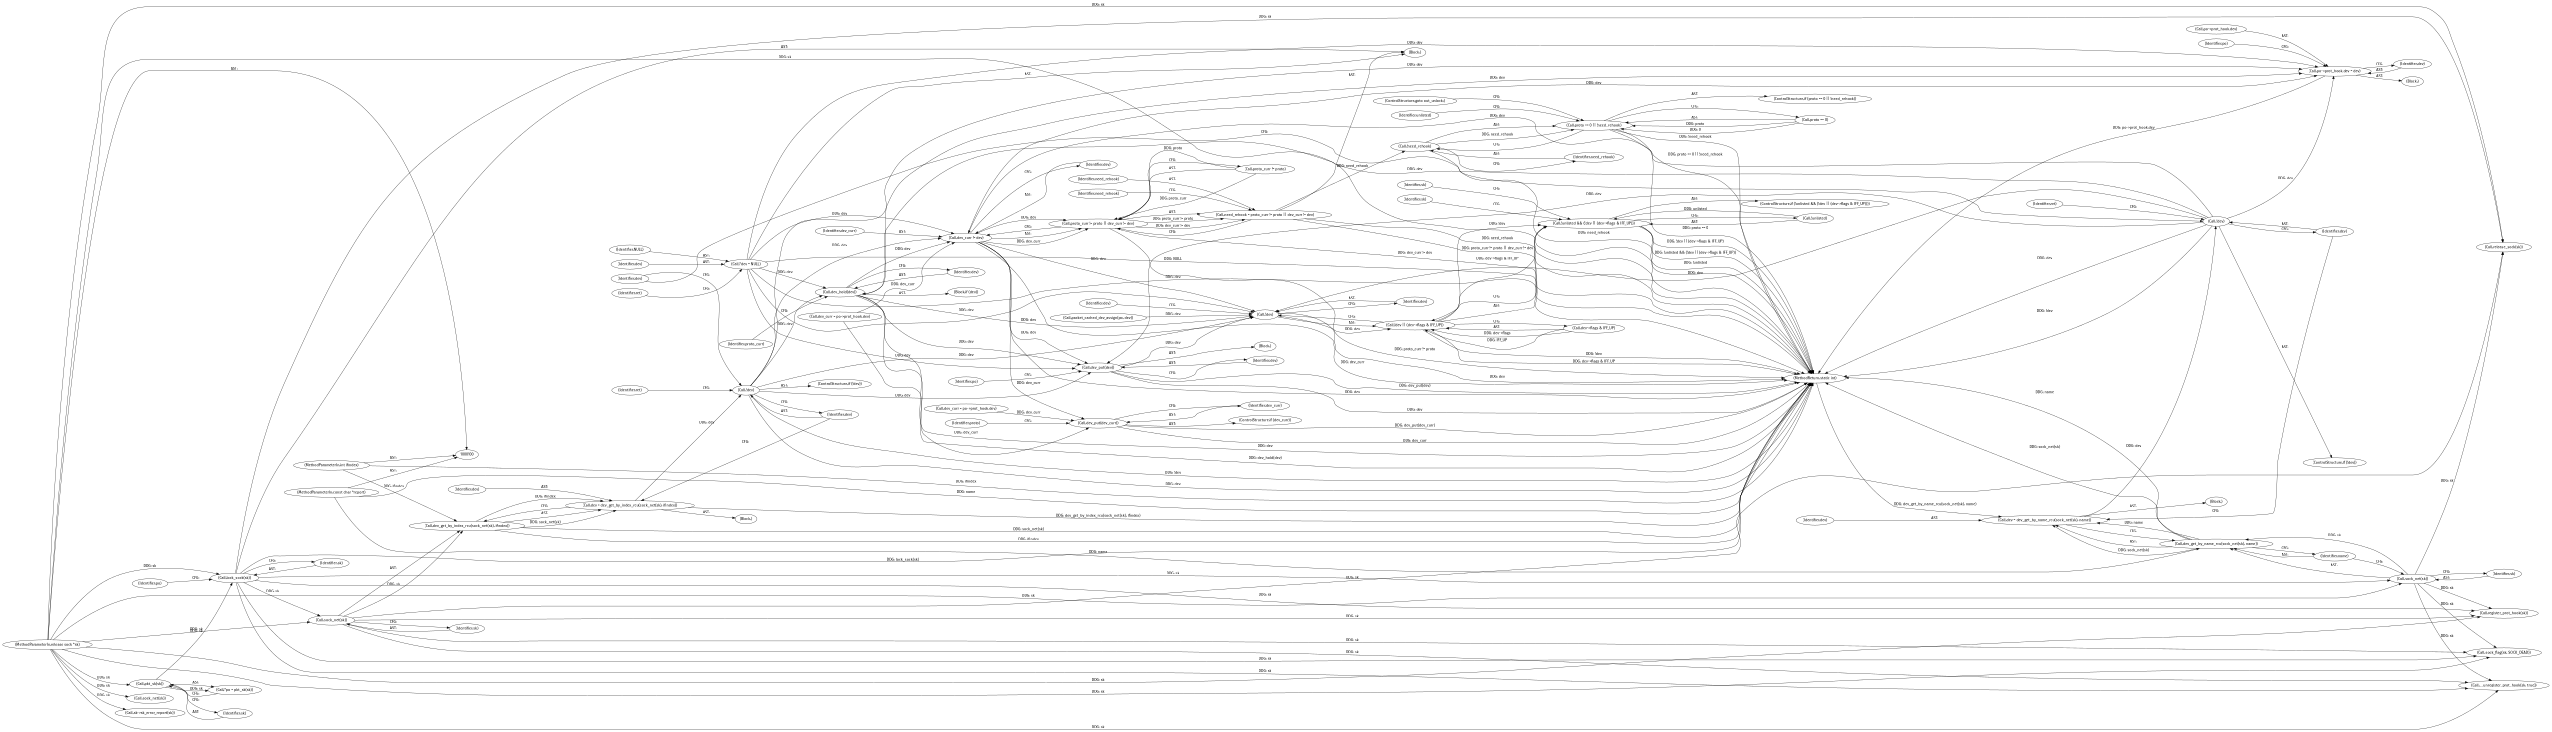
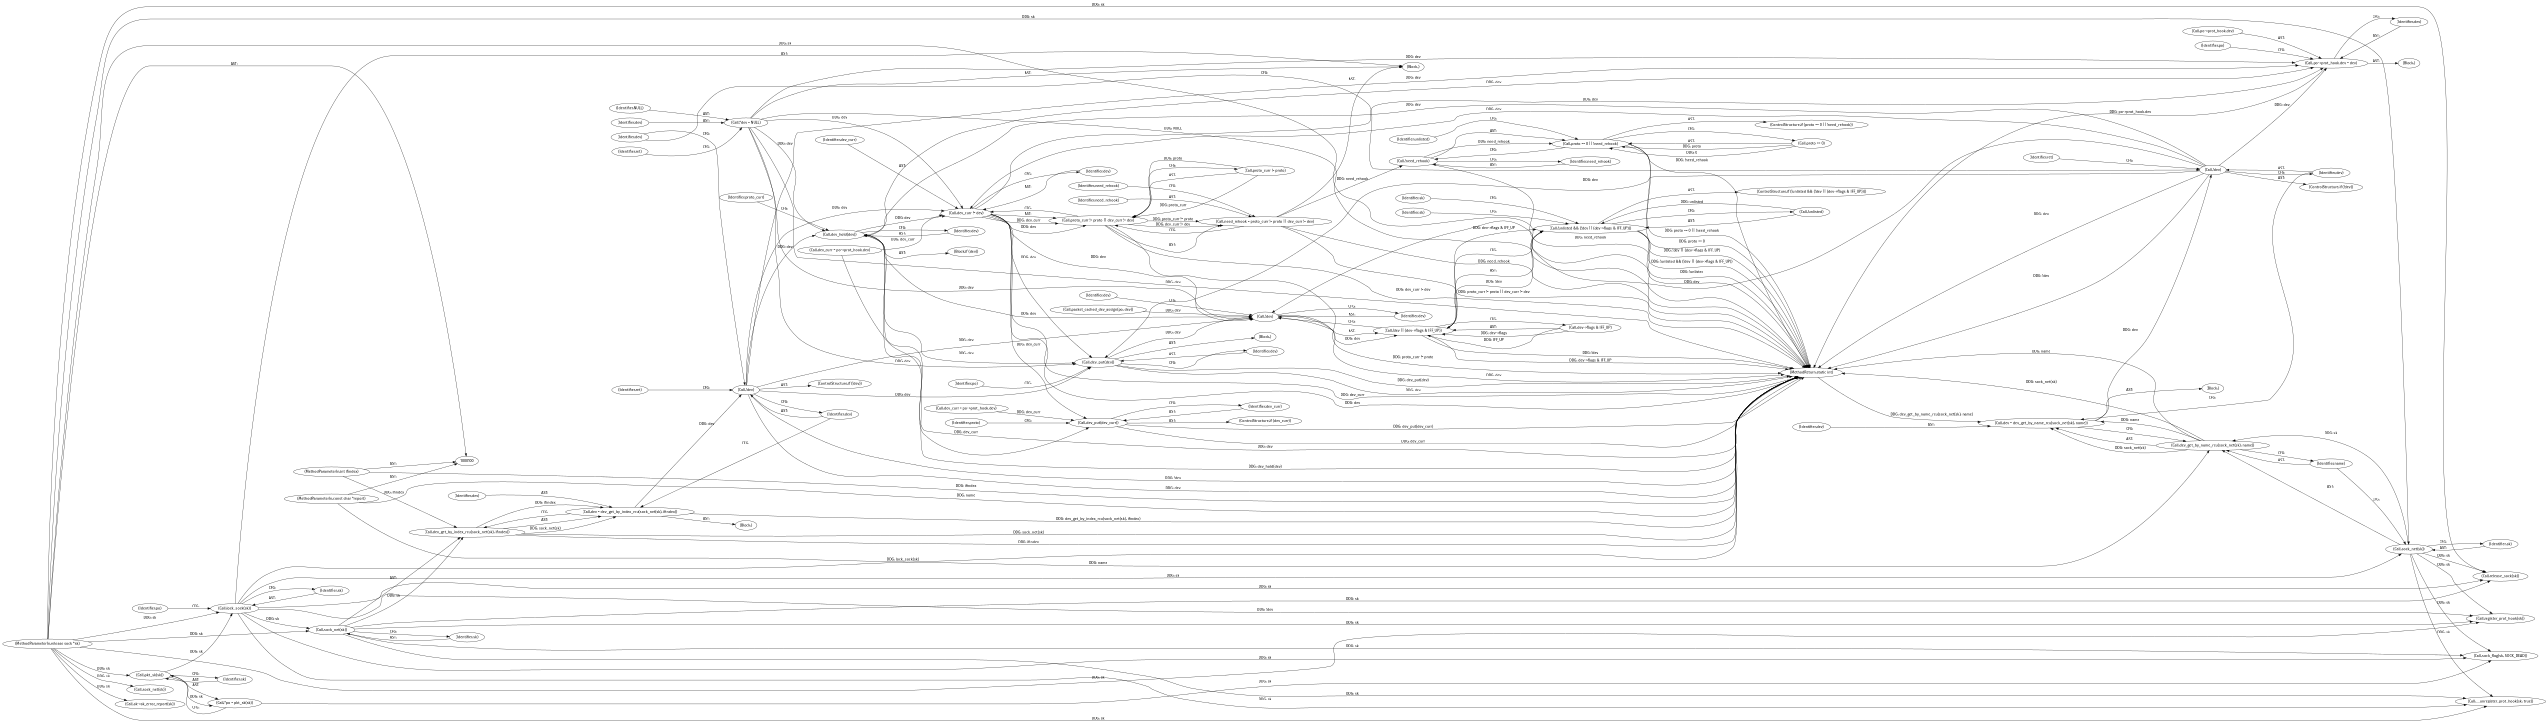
node "(ControlStructure,goto out_unlock;)": removed
edge "(Call,lock_sock(sk))" -> "(Call,register_prot_hook(sk))": label "DDG: sk" -> "DDG: !dev"
edge "(MethodParameterIn,release sock *sk)" -> "(Call,sock_flag(sk, SOCK_DEAD))": now "(Call,*po = pkt_sk(sk))" -> "(Call,sock_flag(sk, SOCK_DEAD))"
